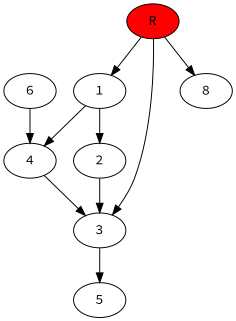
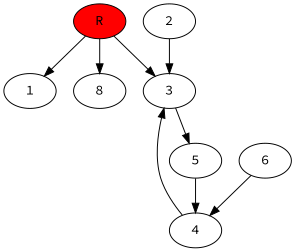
edge "1" -> "2": removed
edge "1" -> "4": now "5" -> "4"
